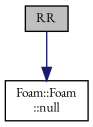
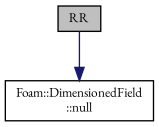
node "Foam::Foam ::null": label "Foam::Foam ::null" -> "Foam::DimensionedField ::null"
